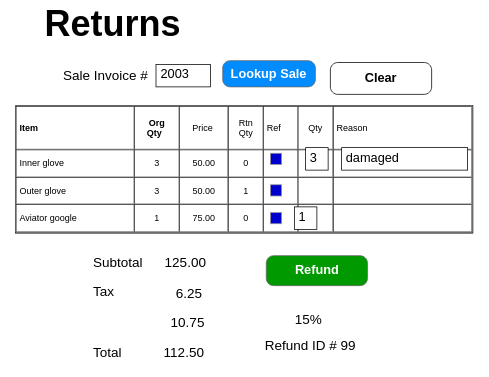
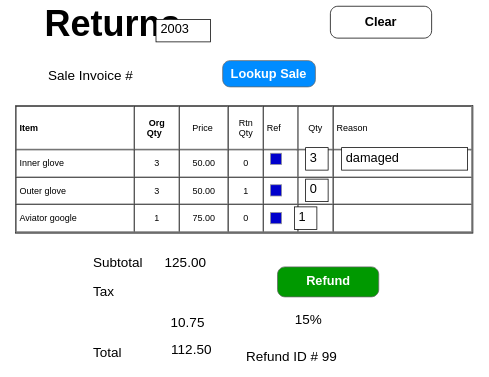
node "Sale Invoice #": moved (105, 75) -> (90, 75)
node "2003": moved (183, 75) -> (183, 30)
node "Clear": moved (381, 78) -> (381, 22)
node "0": added
node "Refund": moved (317, 270) -> (328, 282)
node "6.25": removed
node "Refund ID # 99": moved (310, 345) -> (291, 357)
node "112.50": moved (184, 353) -> (192, 349)
